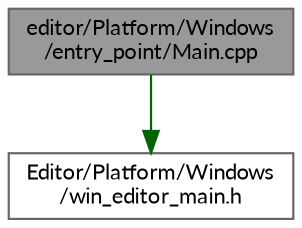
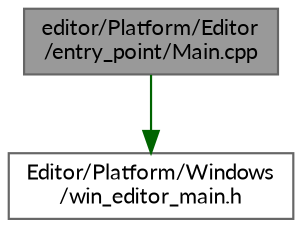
node "editor/Platform/Windows /entry_point/Main.cpp": label "editor/Platform/Windows /entry_point/Main.cpp" -> "editor/Platform/Editor /entry_point/Main.cpp"
